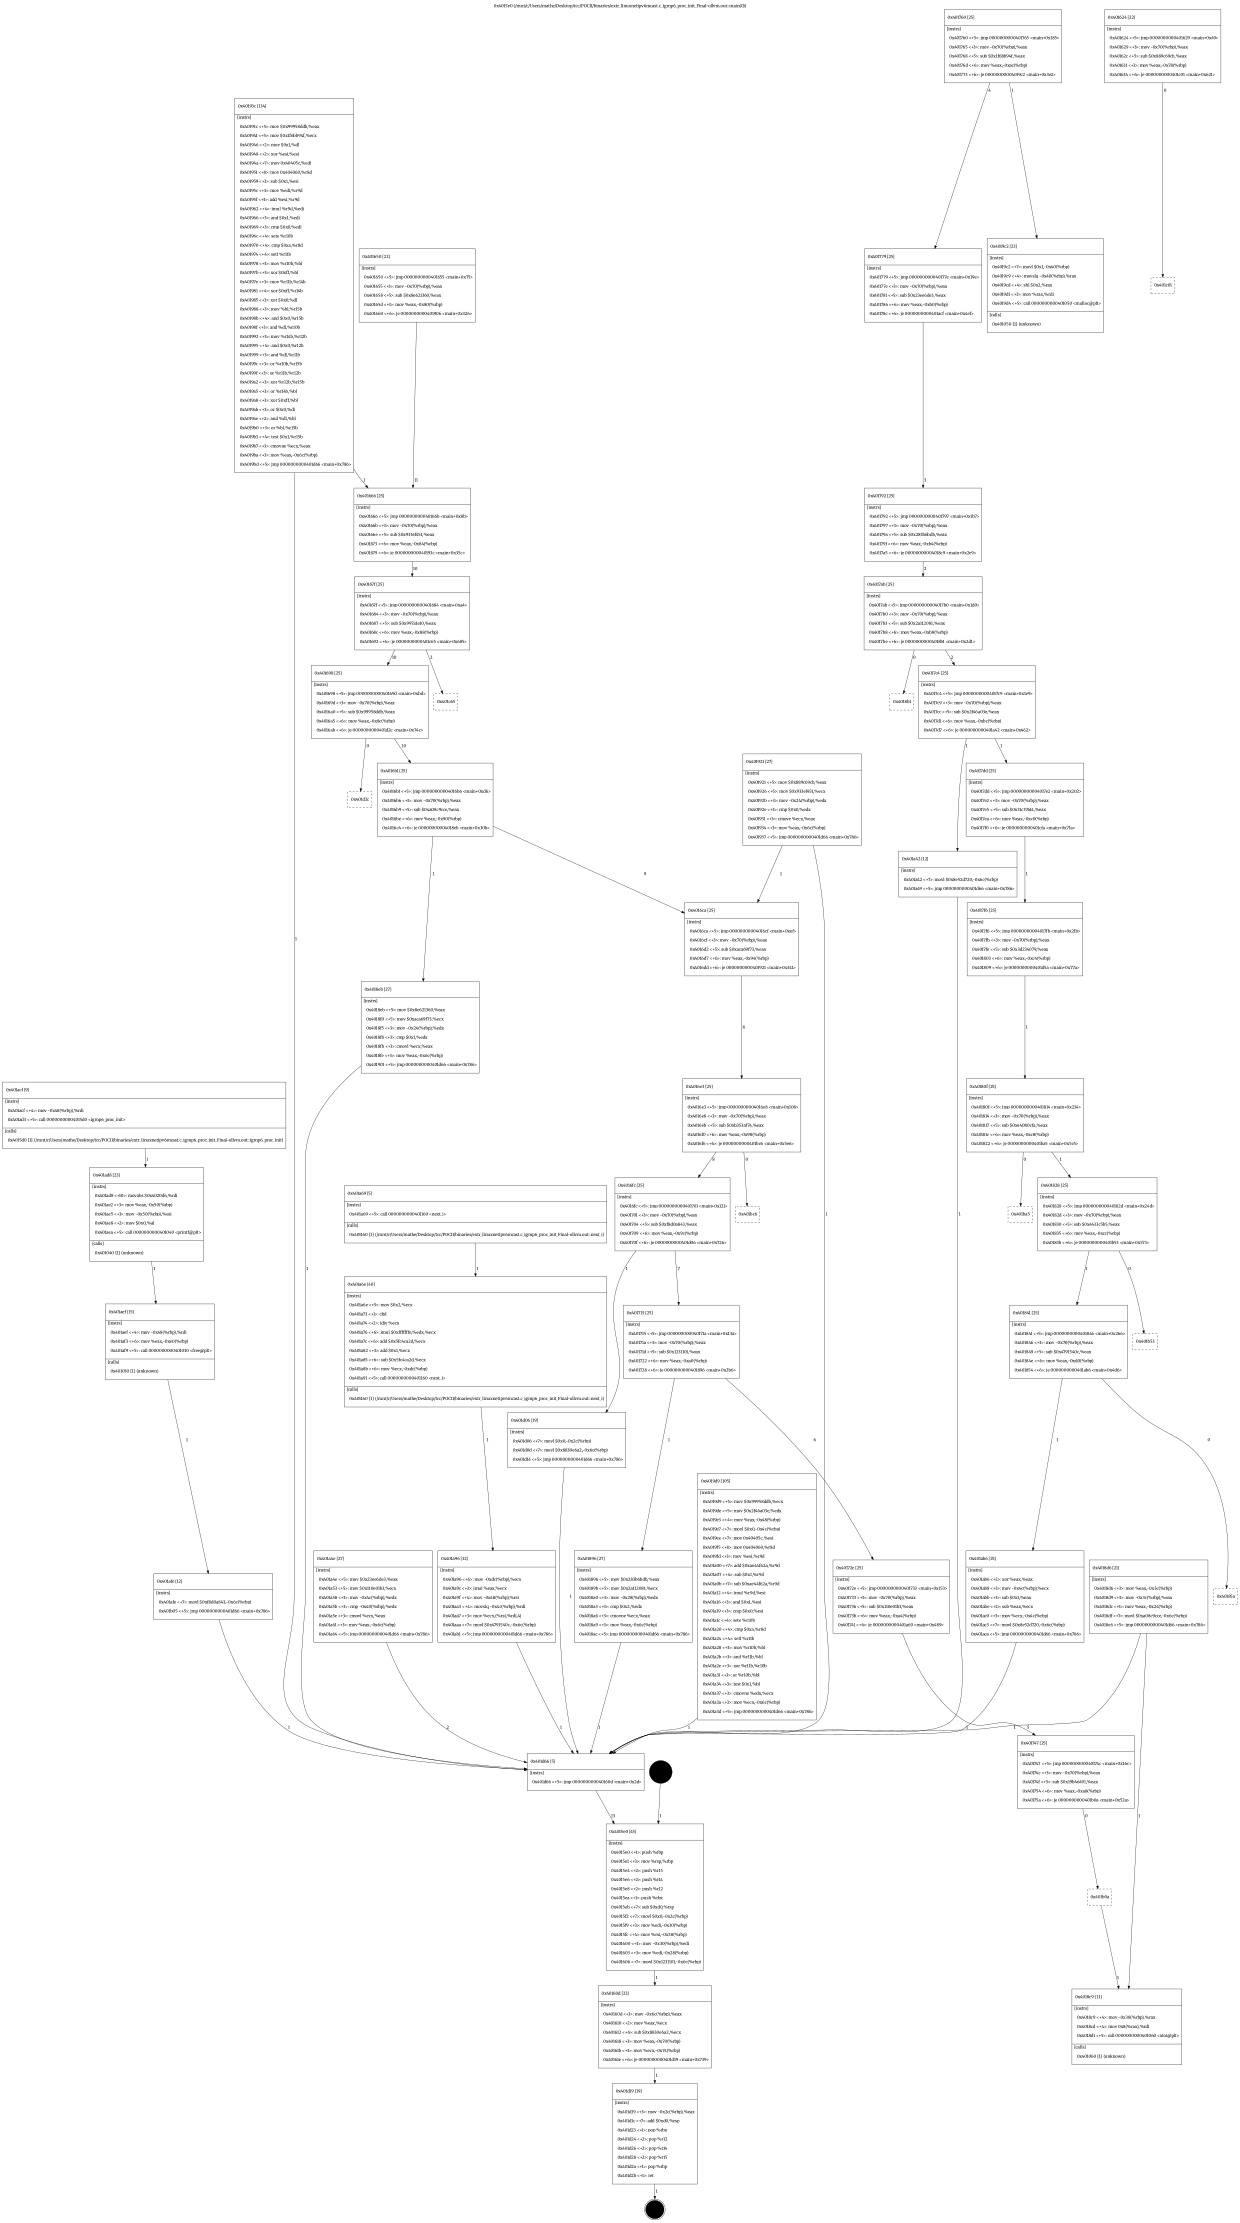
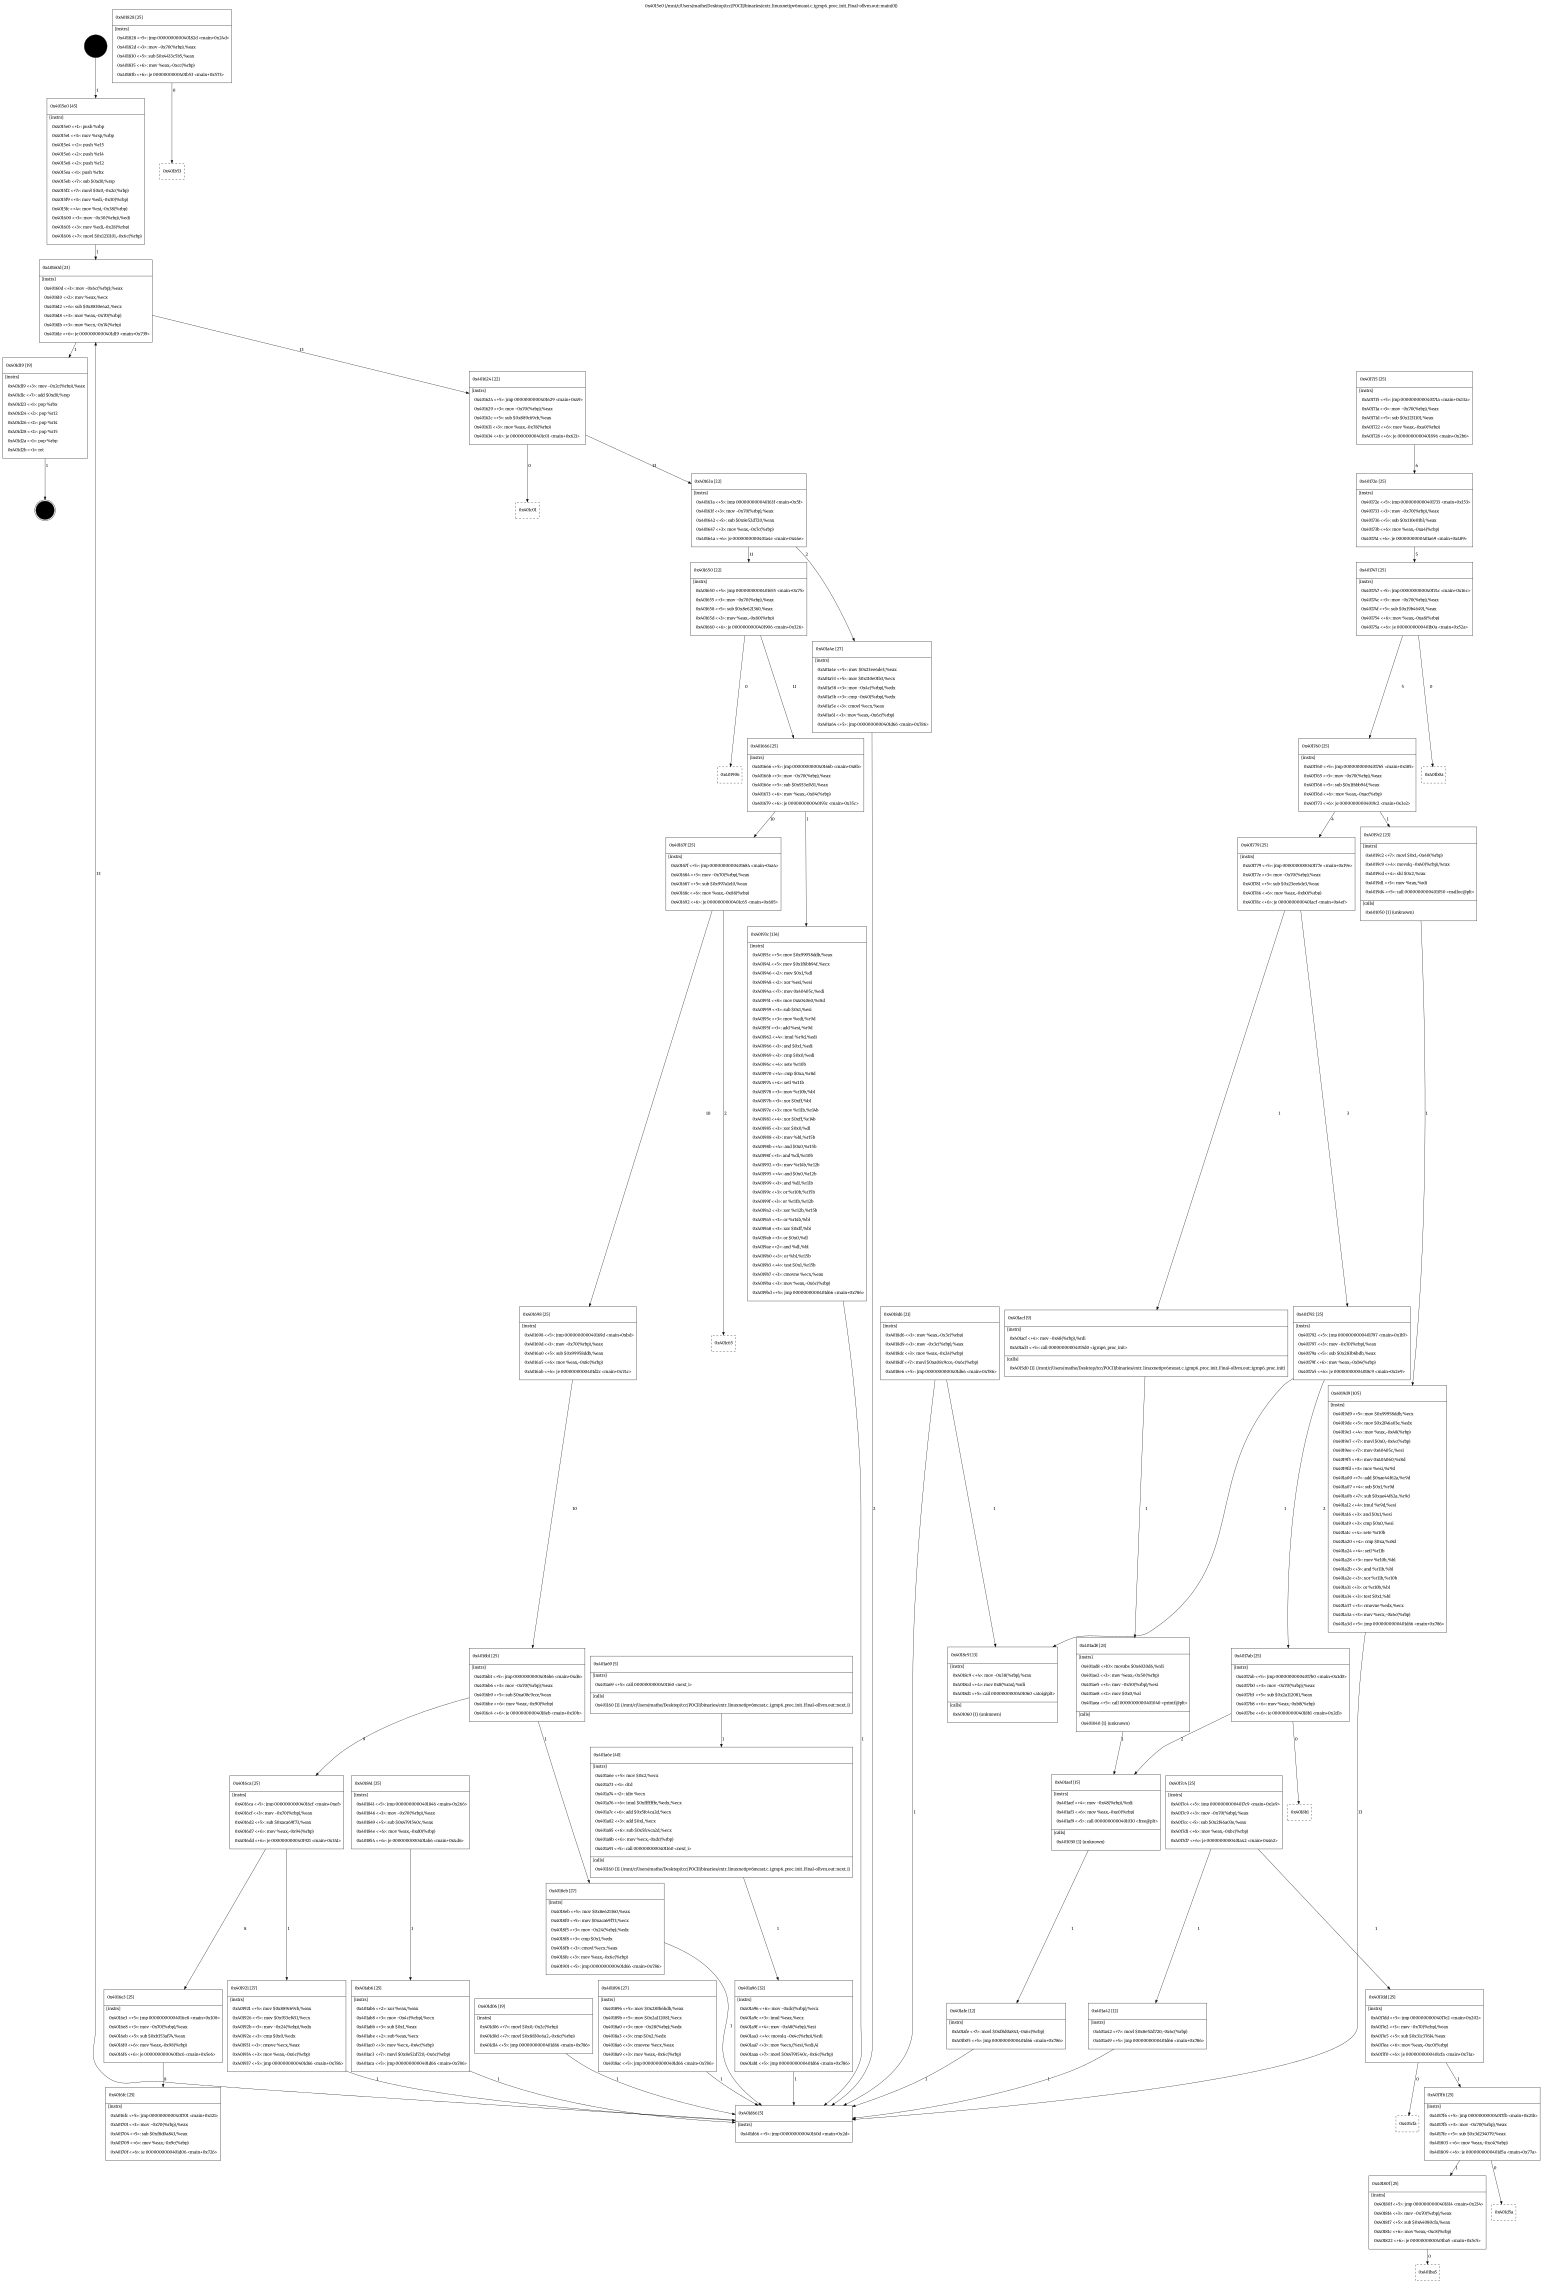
edge "0x40160d [23]" -> "0x401624 [22]": added, label "13"
edge "0x40193c [134]" -> "0x401666 [25]": reversed
node "0x40163a [22]": added
edge "0x4017ab [25]" -> "0x4017c4 [25]": now "0x4017ab [25]" -> "0x401aef [15]"
edge "0x401747 [25]" -> "0x401760 [25]": added, label "5"
node "0x401906": added
node "0x401d2c": removed
edge "0x401921 [27]" -> "0x4016ca [25]": reversed
edge "0x401779 [25]" -> "0x401acf [9]": added, label "1"
edge "0x4019c2 [23]" -> "0x4019d9 [105]": added, label "1"
edge "0x40180f [25]" -> "0x401828 [25]": removed, label "1"
node "0x401bc6": removed
edge "0x4016fc [25]" -> "0x401715 [25]": removed, label "7"
edge "0x401828 [25]" -> "0x401841 [25]": removed, label "1"
edge "0x4016fc [25]" -> "0x401d06 [19]": removed, label "1"
edge "0x401715 [25]" -> "0x401896 [27]": removed, label "1"
node "0x40185a": removed
edge "0x4019d9 [105]" -> "0x401d66 [5]": label " 1" -> " 13"
edge "0x401d66 [5]" -> "0x4015e0 [45]": now "0x401d66 [5]" -> "0x40160d [23]"
edge "0x401b0a" -> "0x4018c9 [13]": now "0x401792 [25]" -> "0x4018c9 [13]"
node "0x401cfa": added
node "0x401d5a": added
